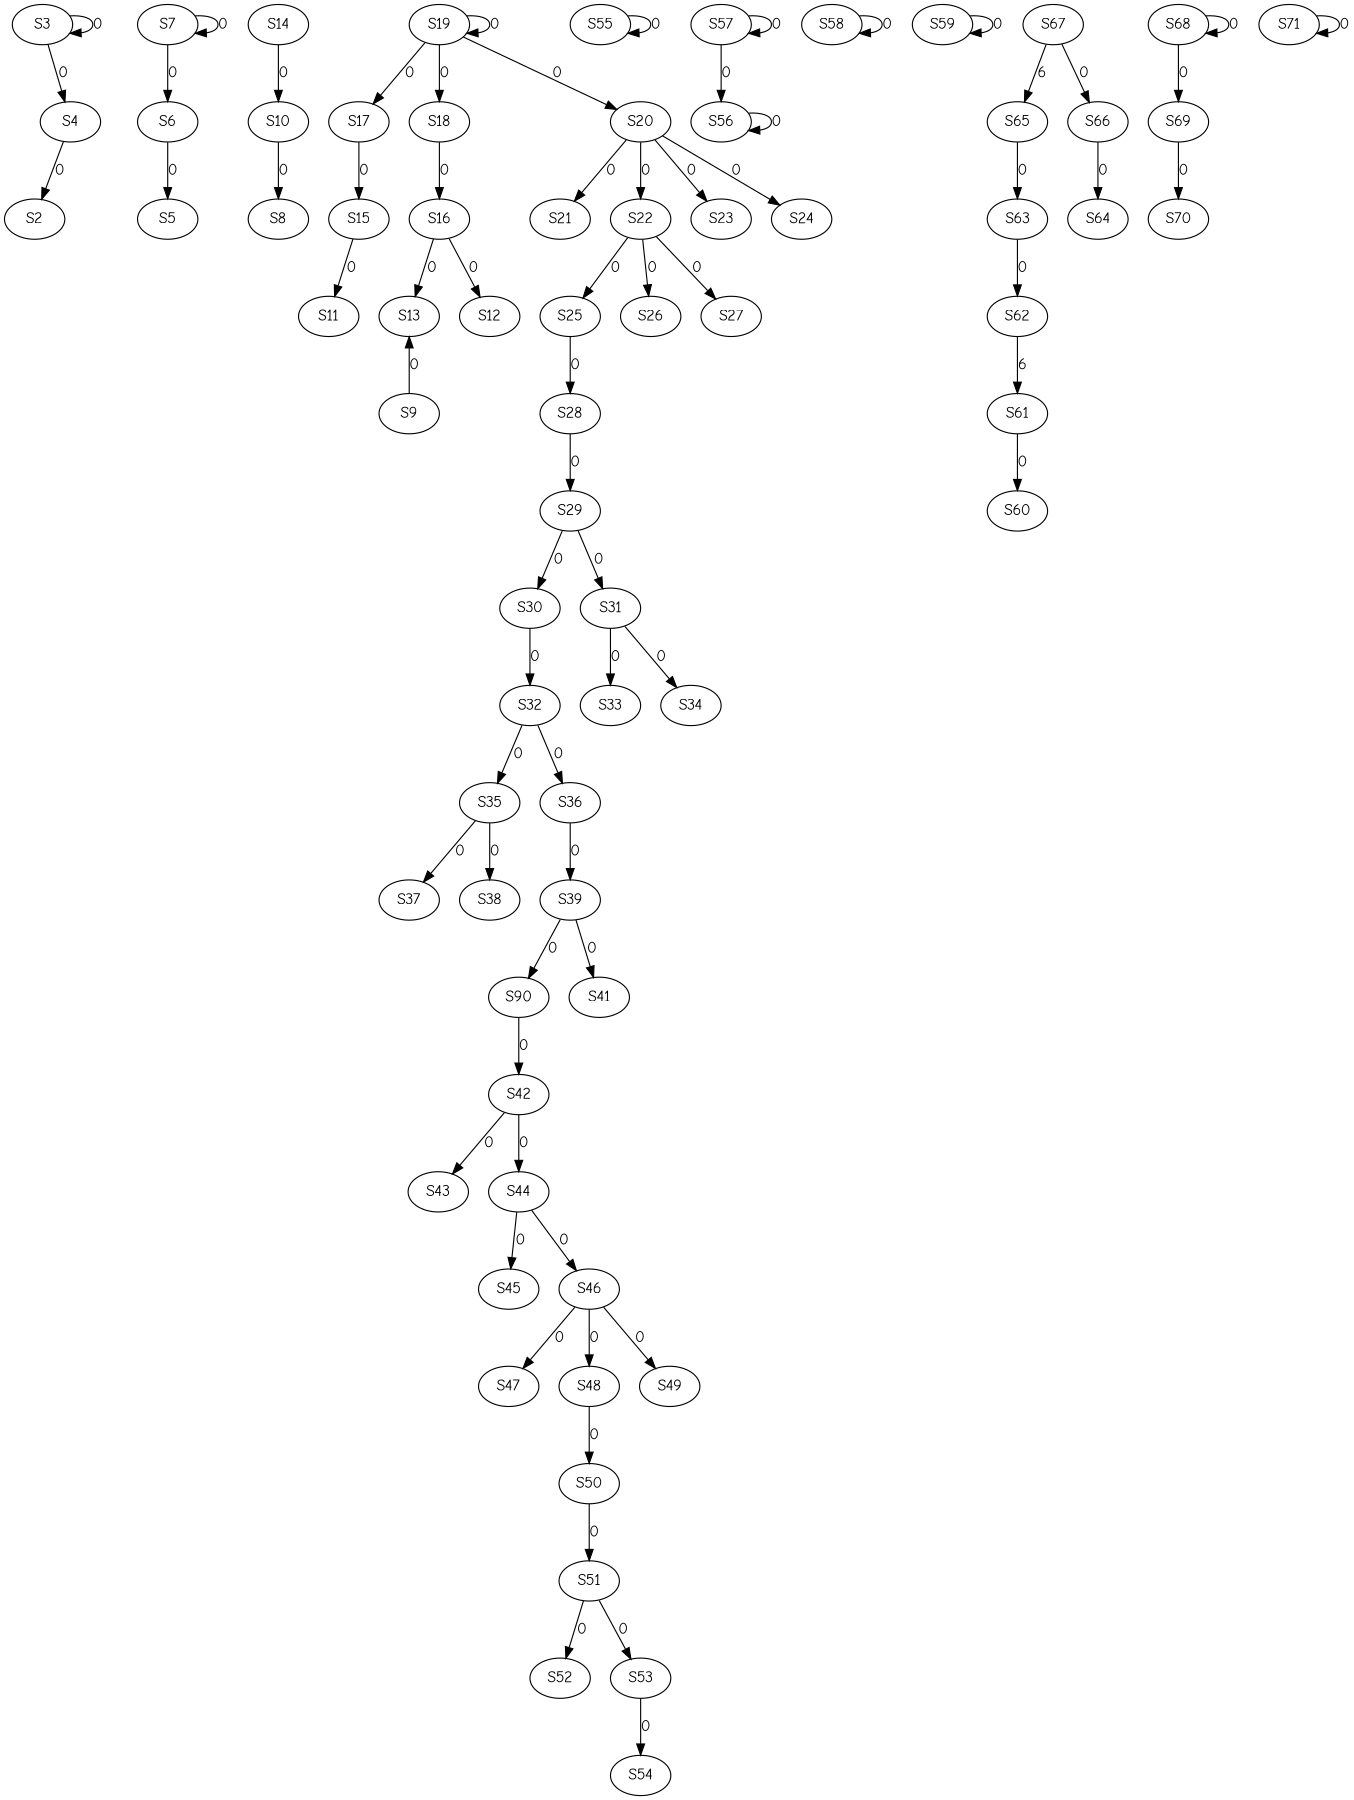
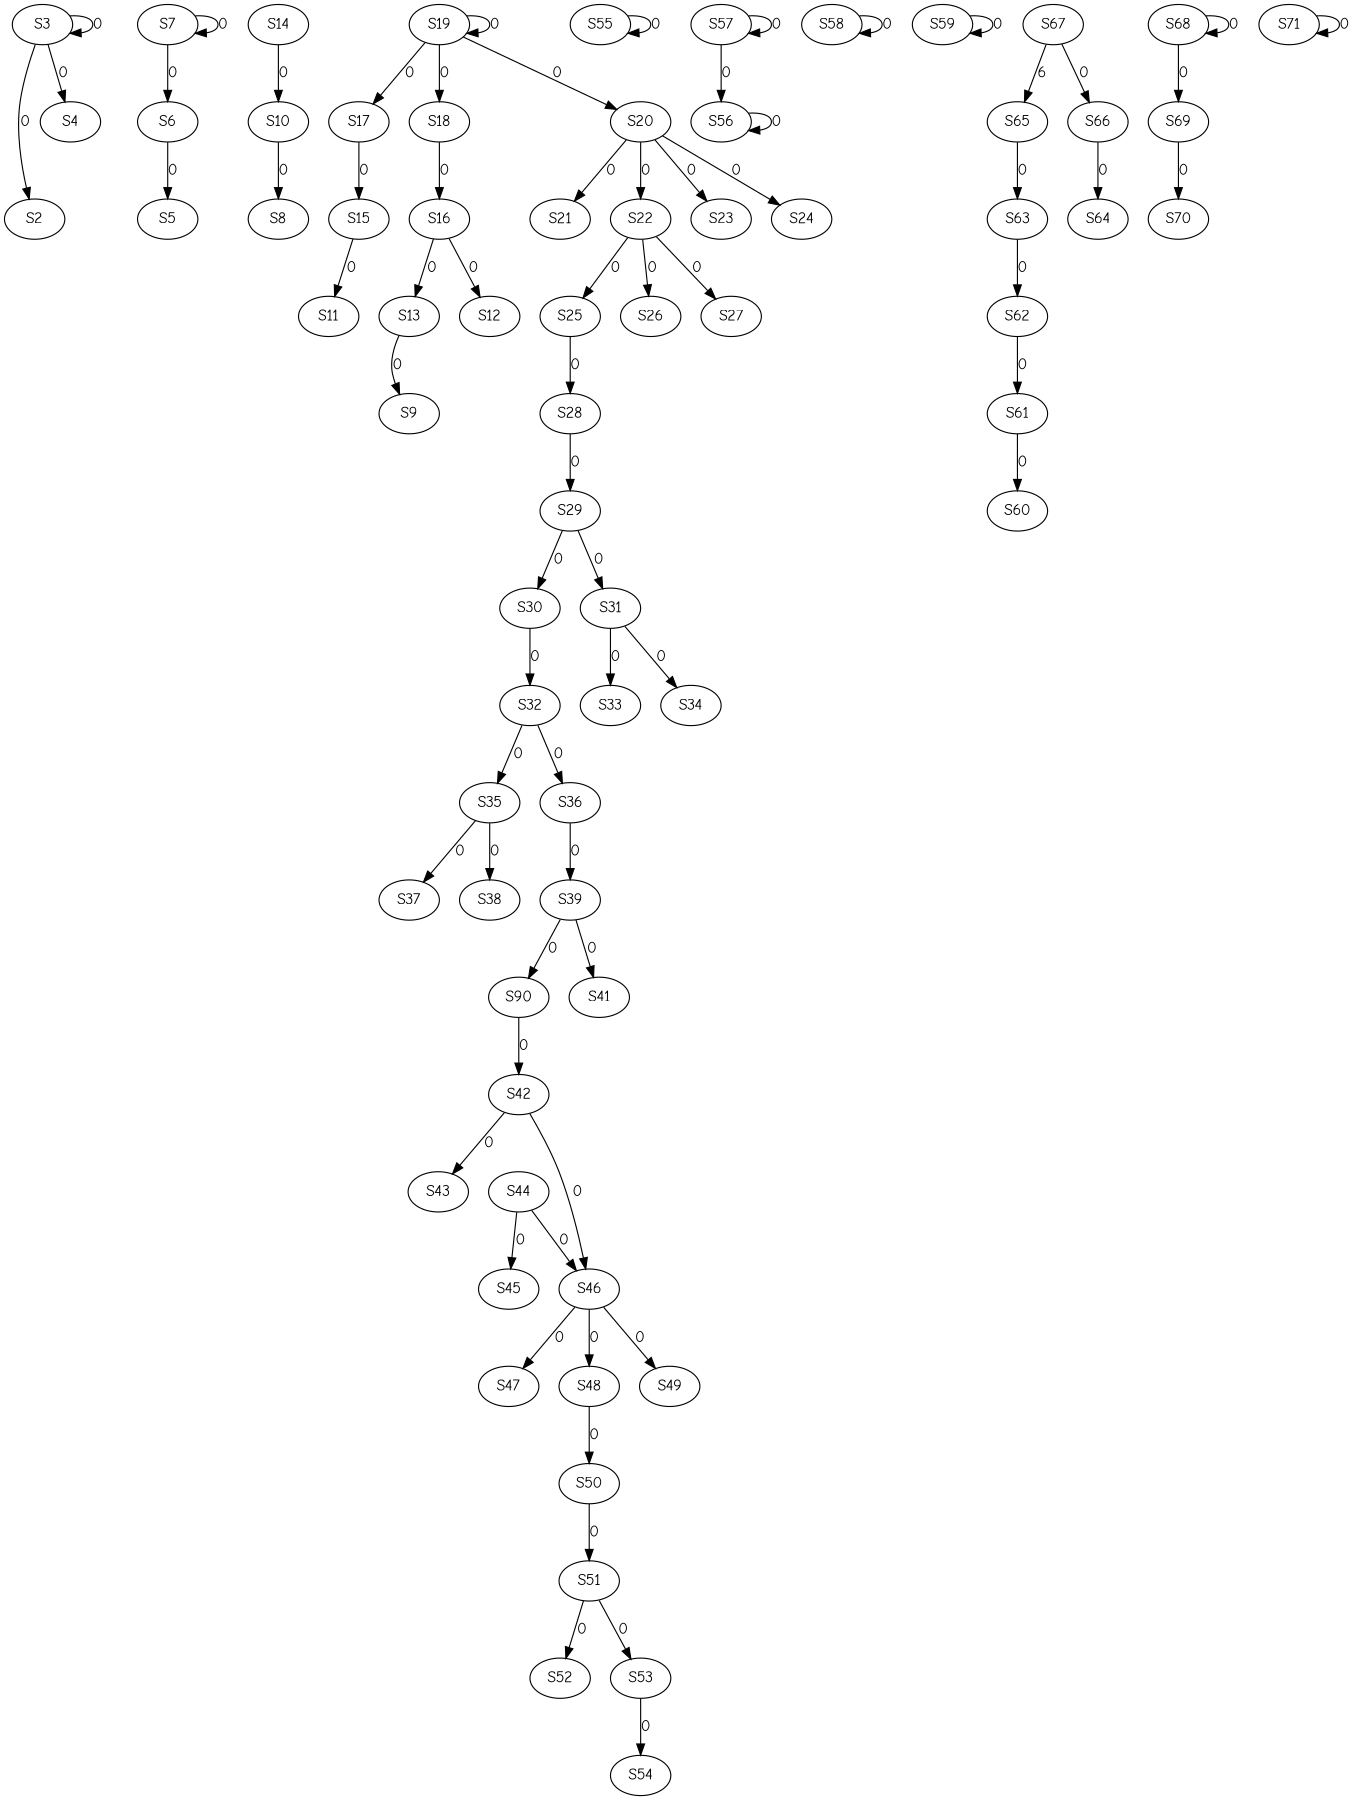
edge "S4" -> "S2": now "S3" -> "S2"
edge "S62" -> "S61": label "6" -> "0"
edge "S9" -> "S13": reversed
edge "S42" -> "S44": now "S42" -> "S46"
